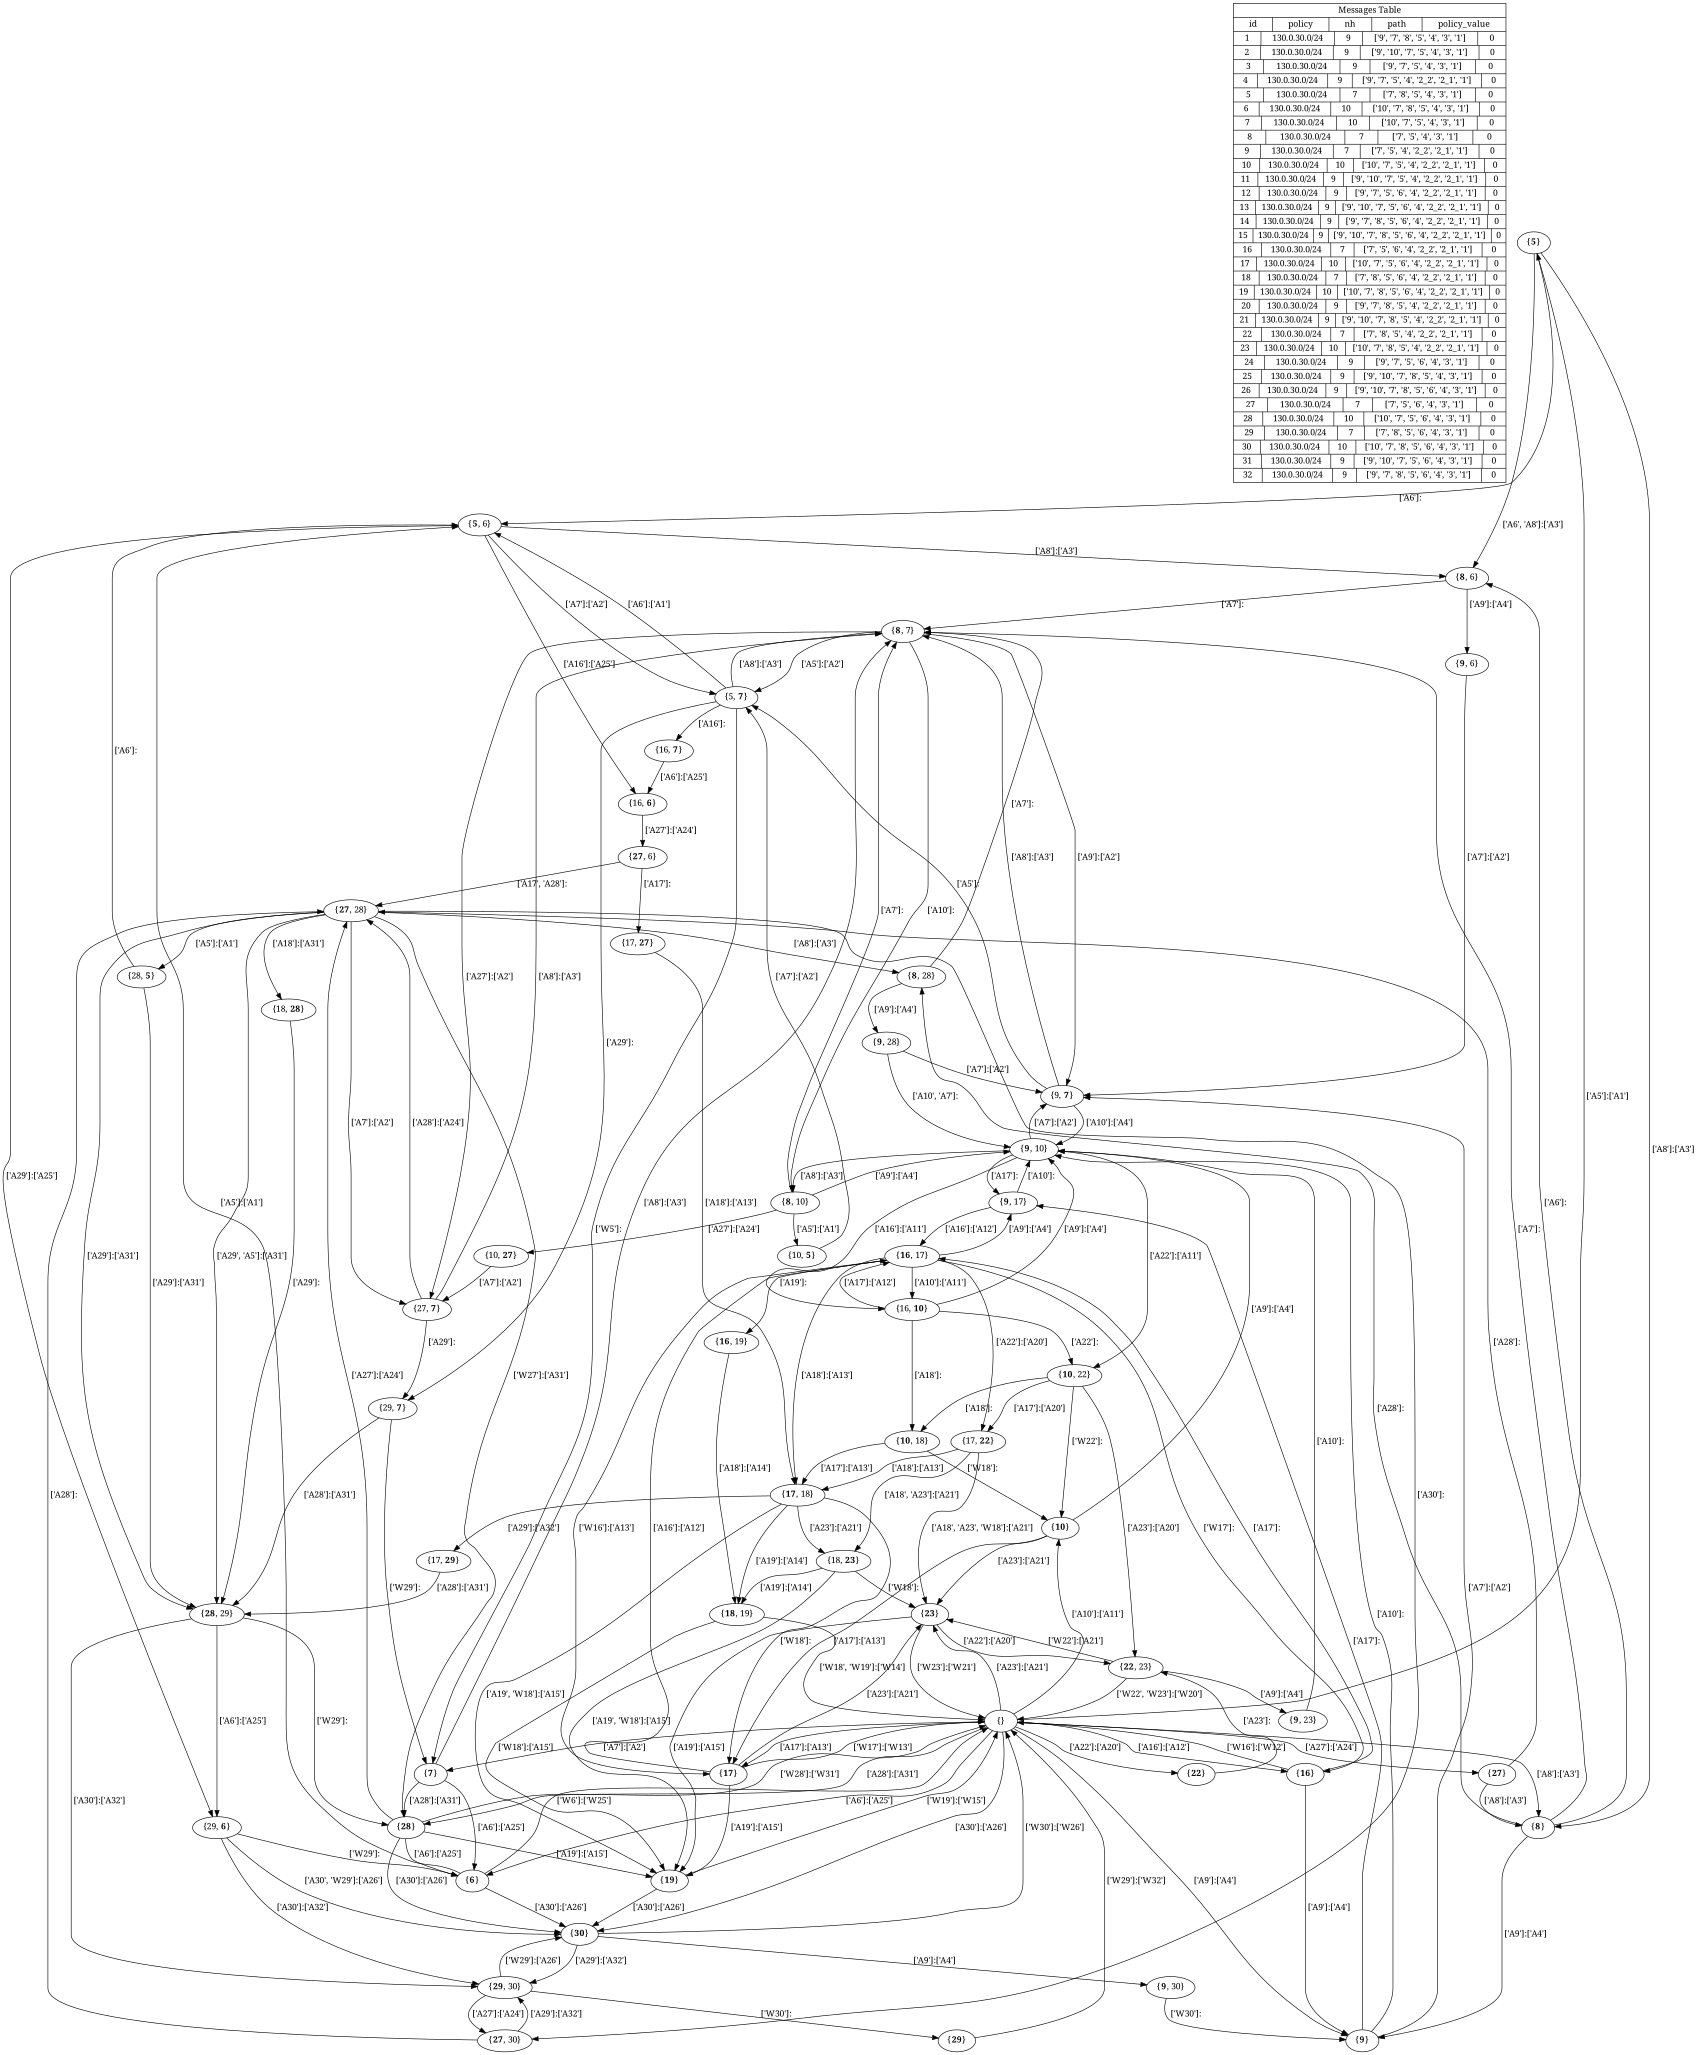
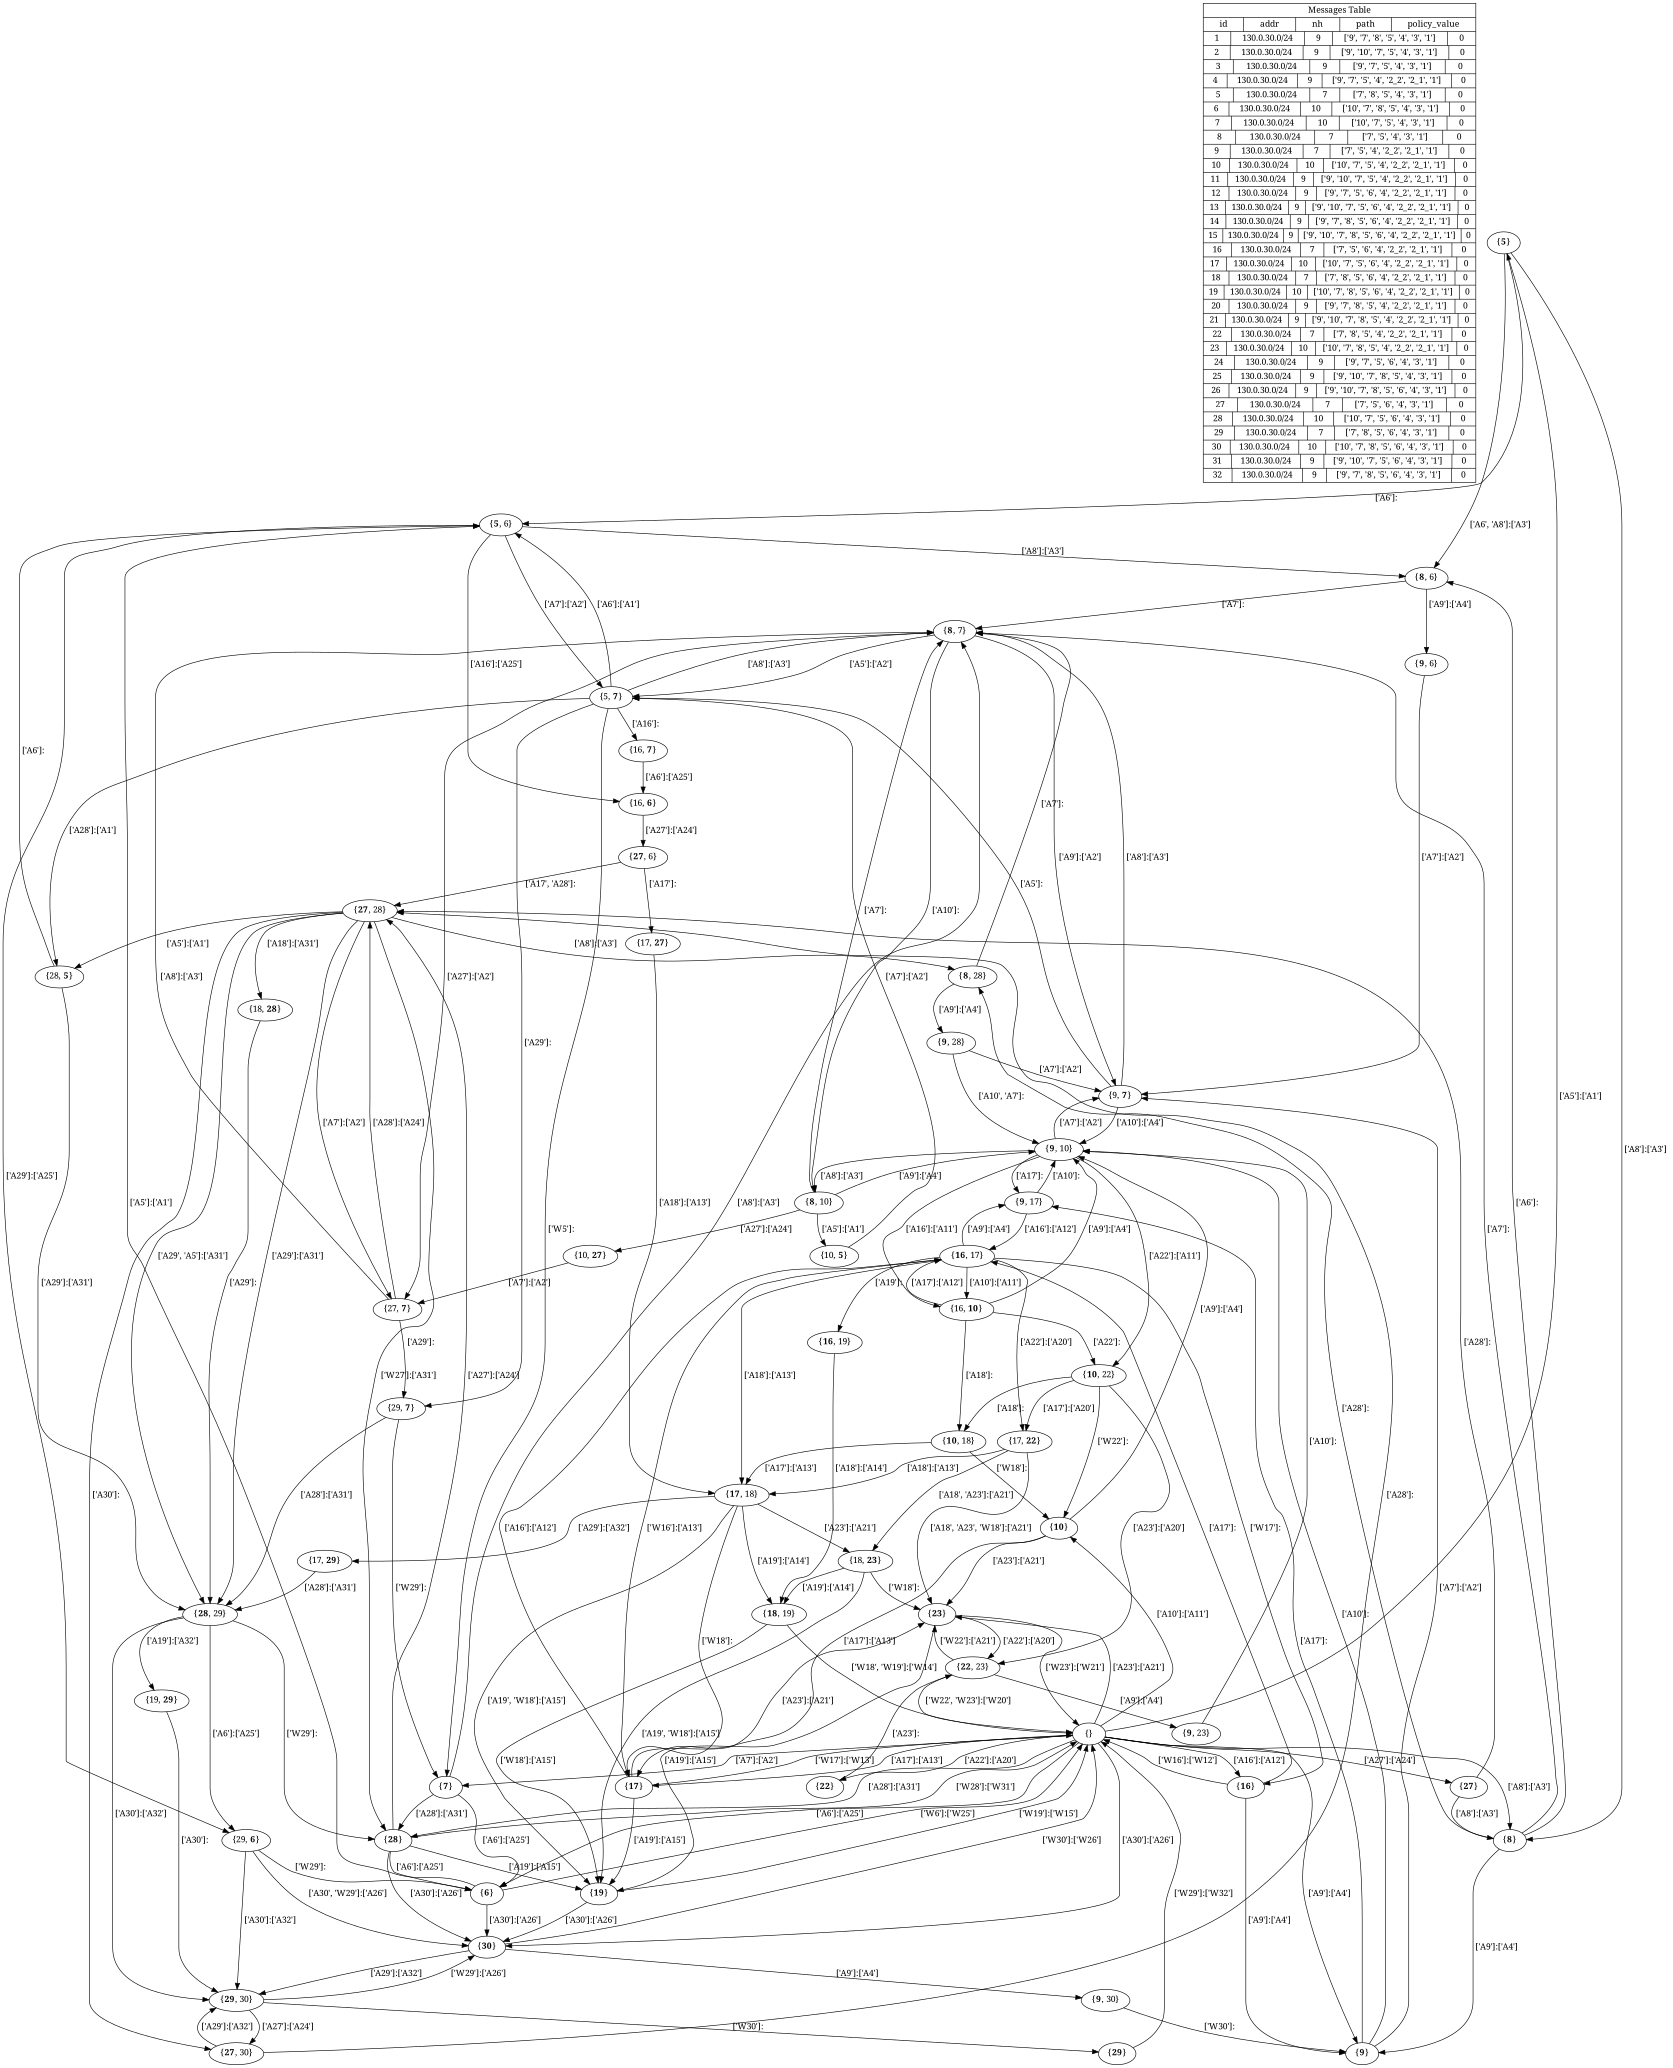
node "Messages Table": text "policy" -> "addr"
edge "{5," -> "{28,": added, label "['A28']:['A1']"
node "{19,": added
